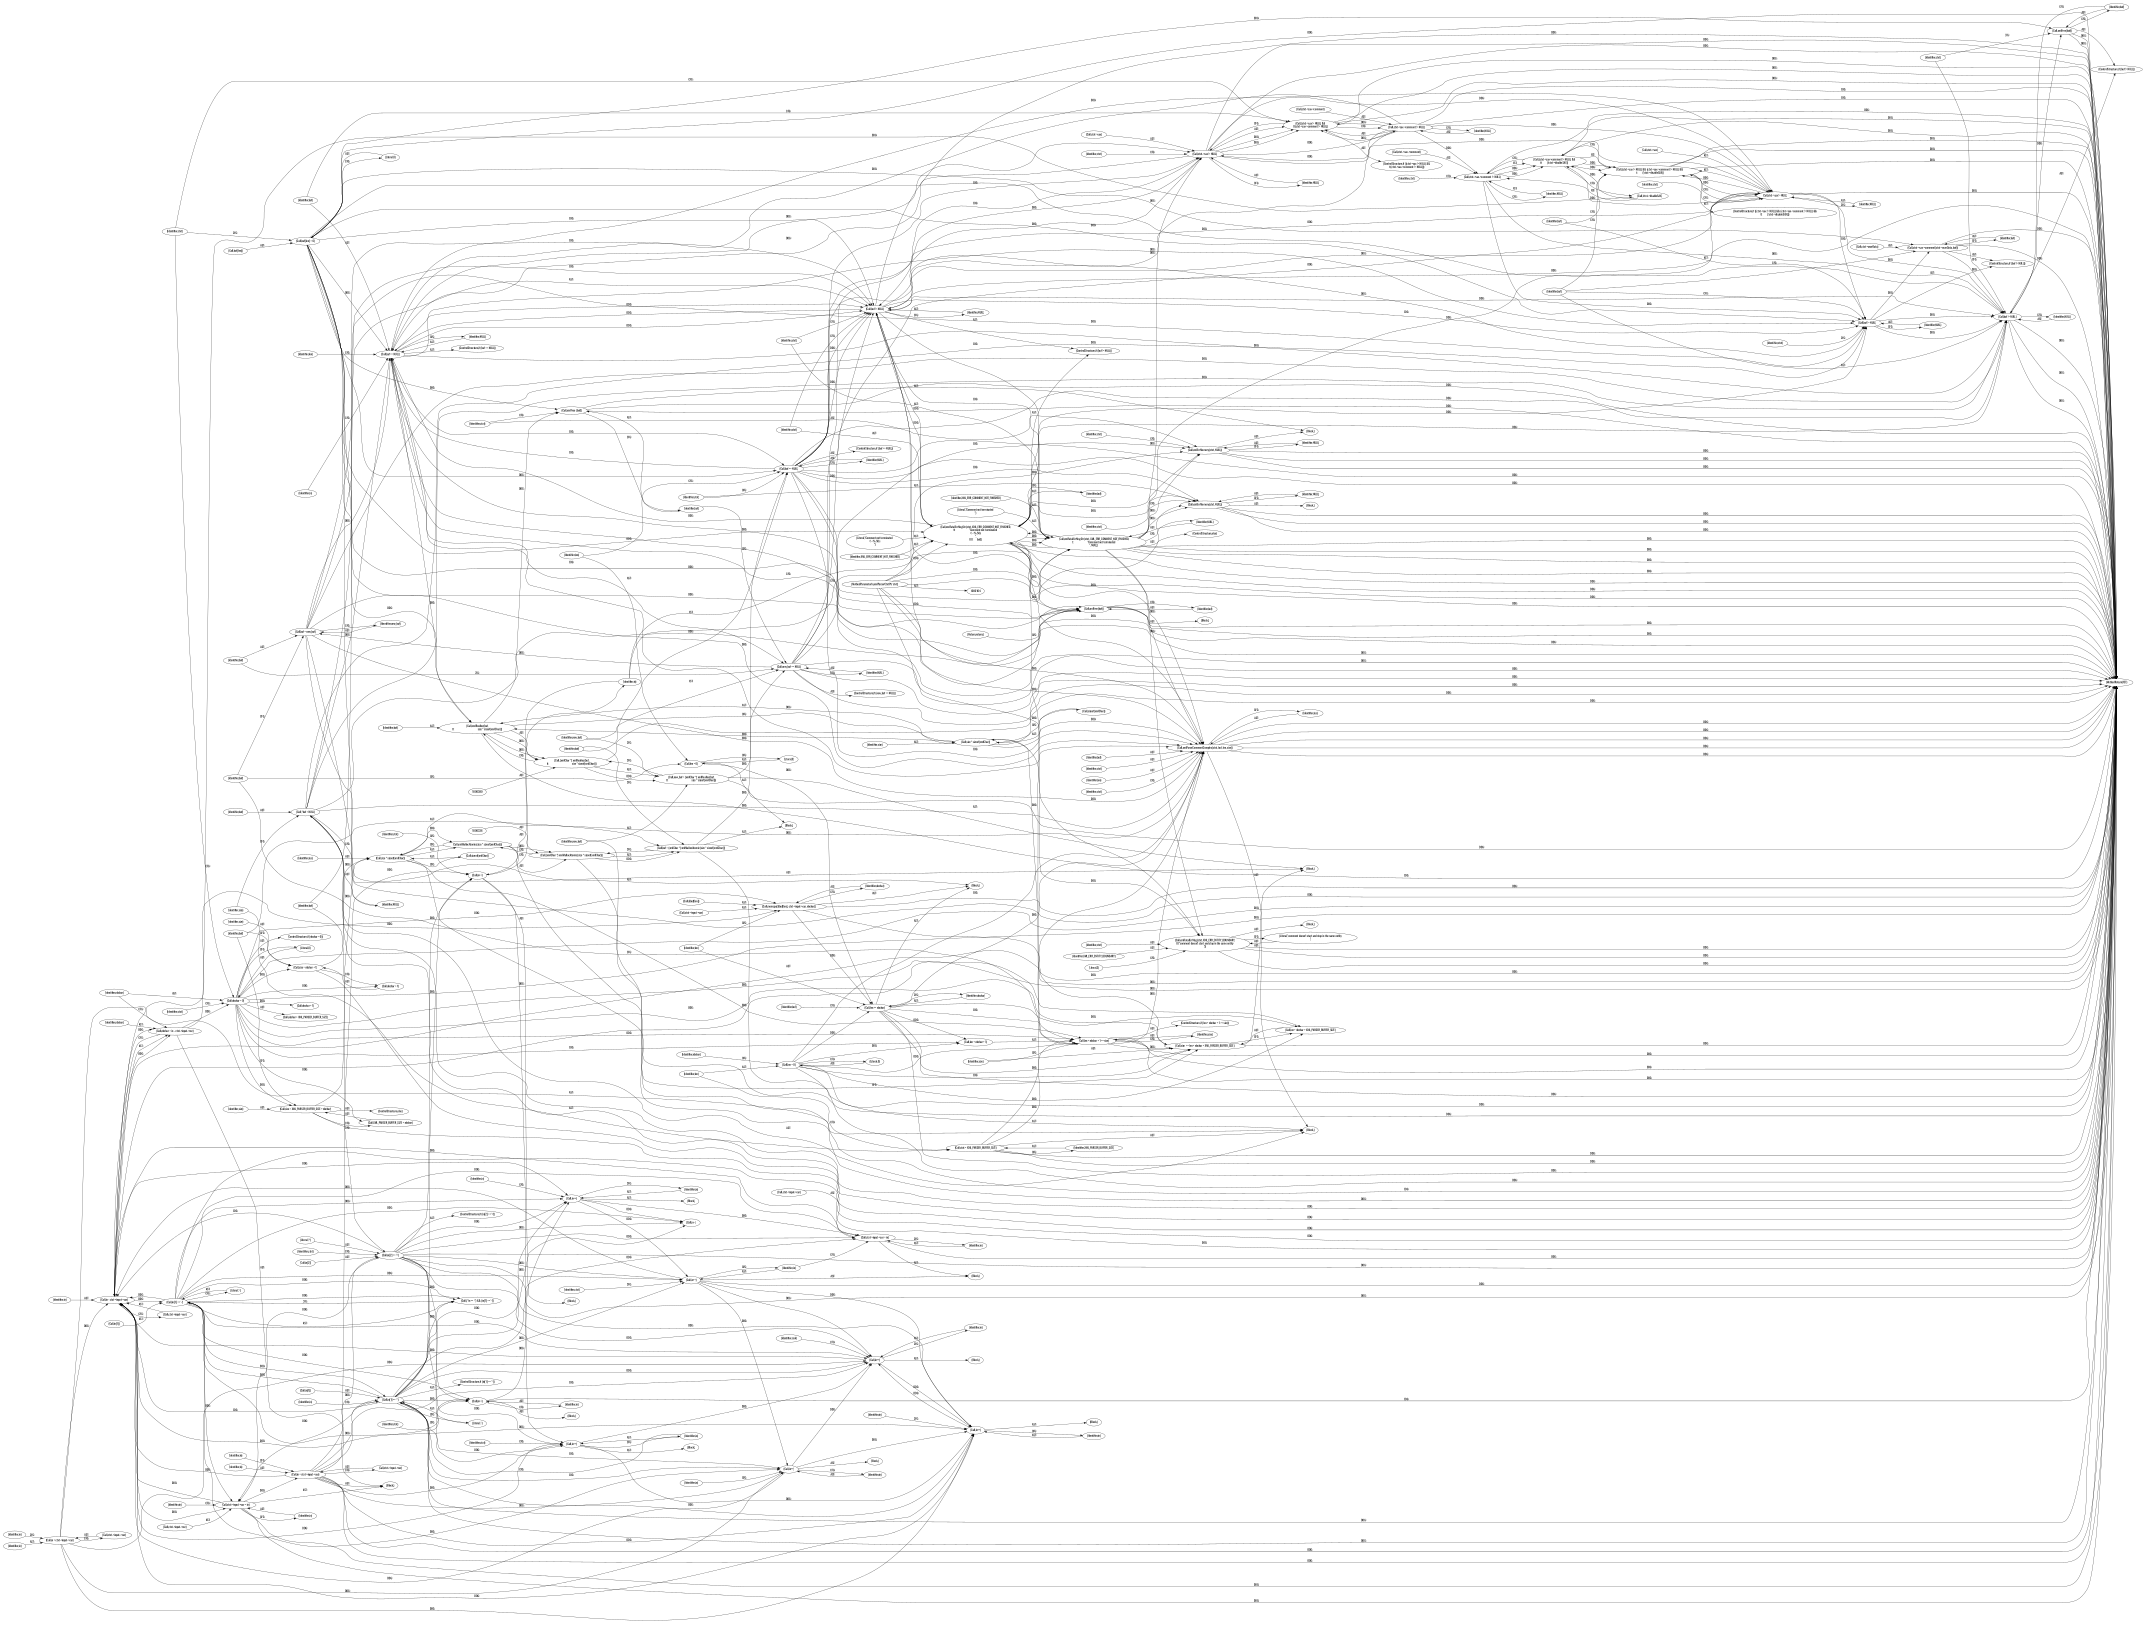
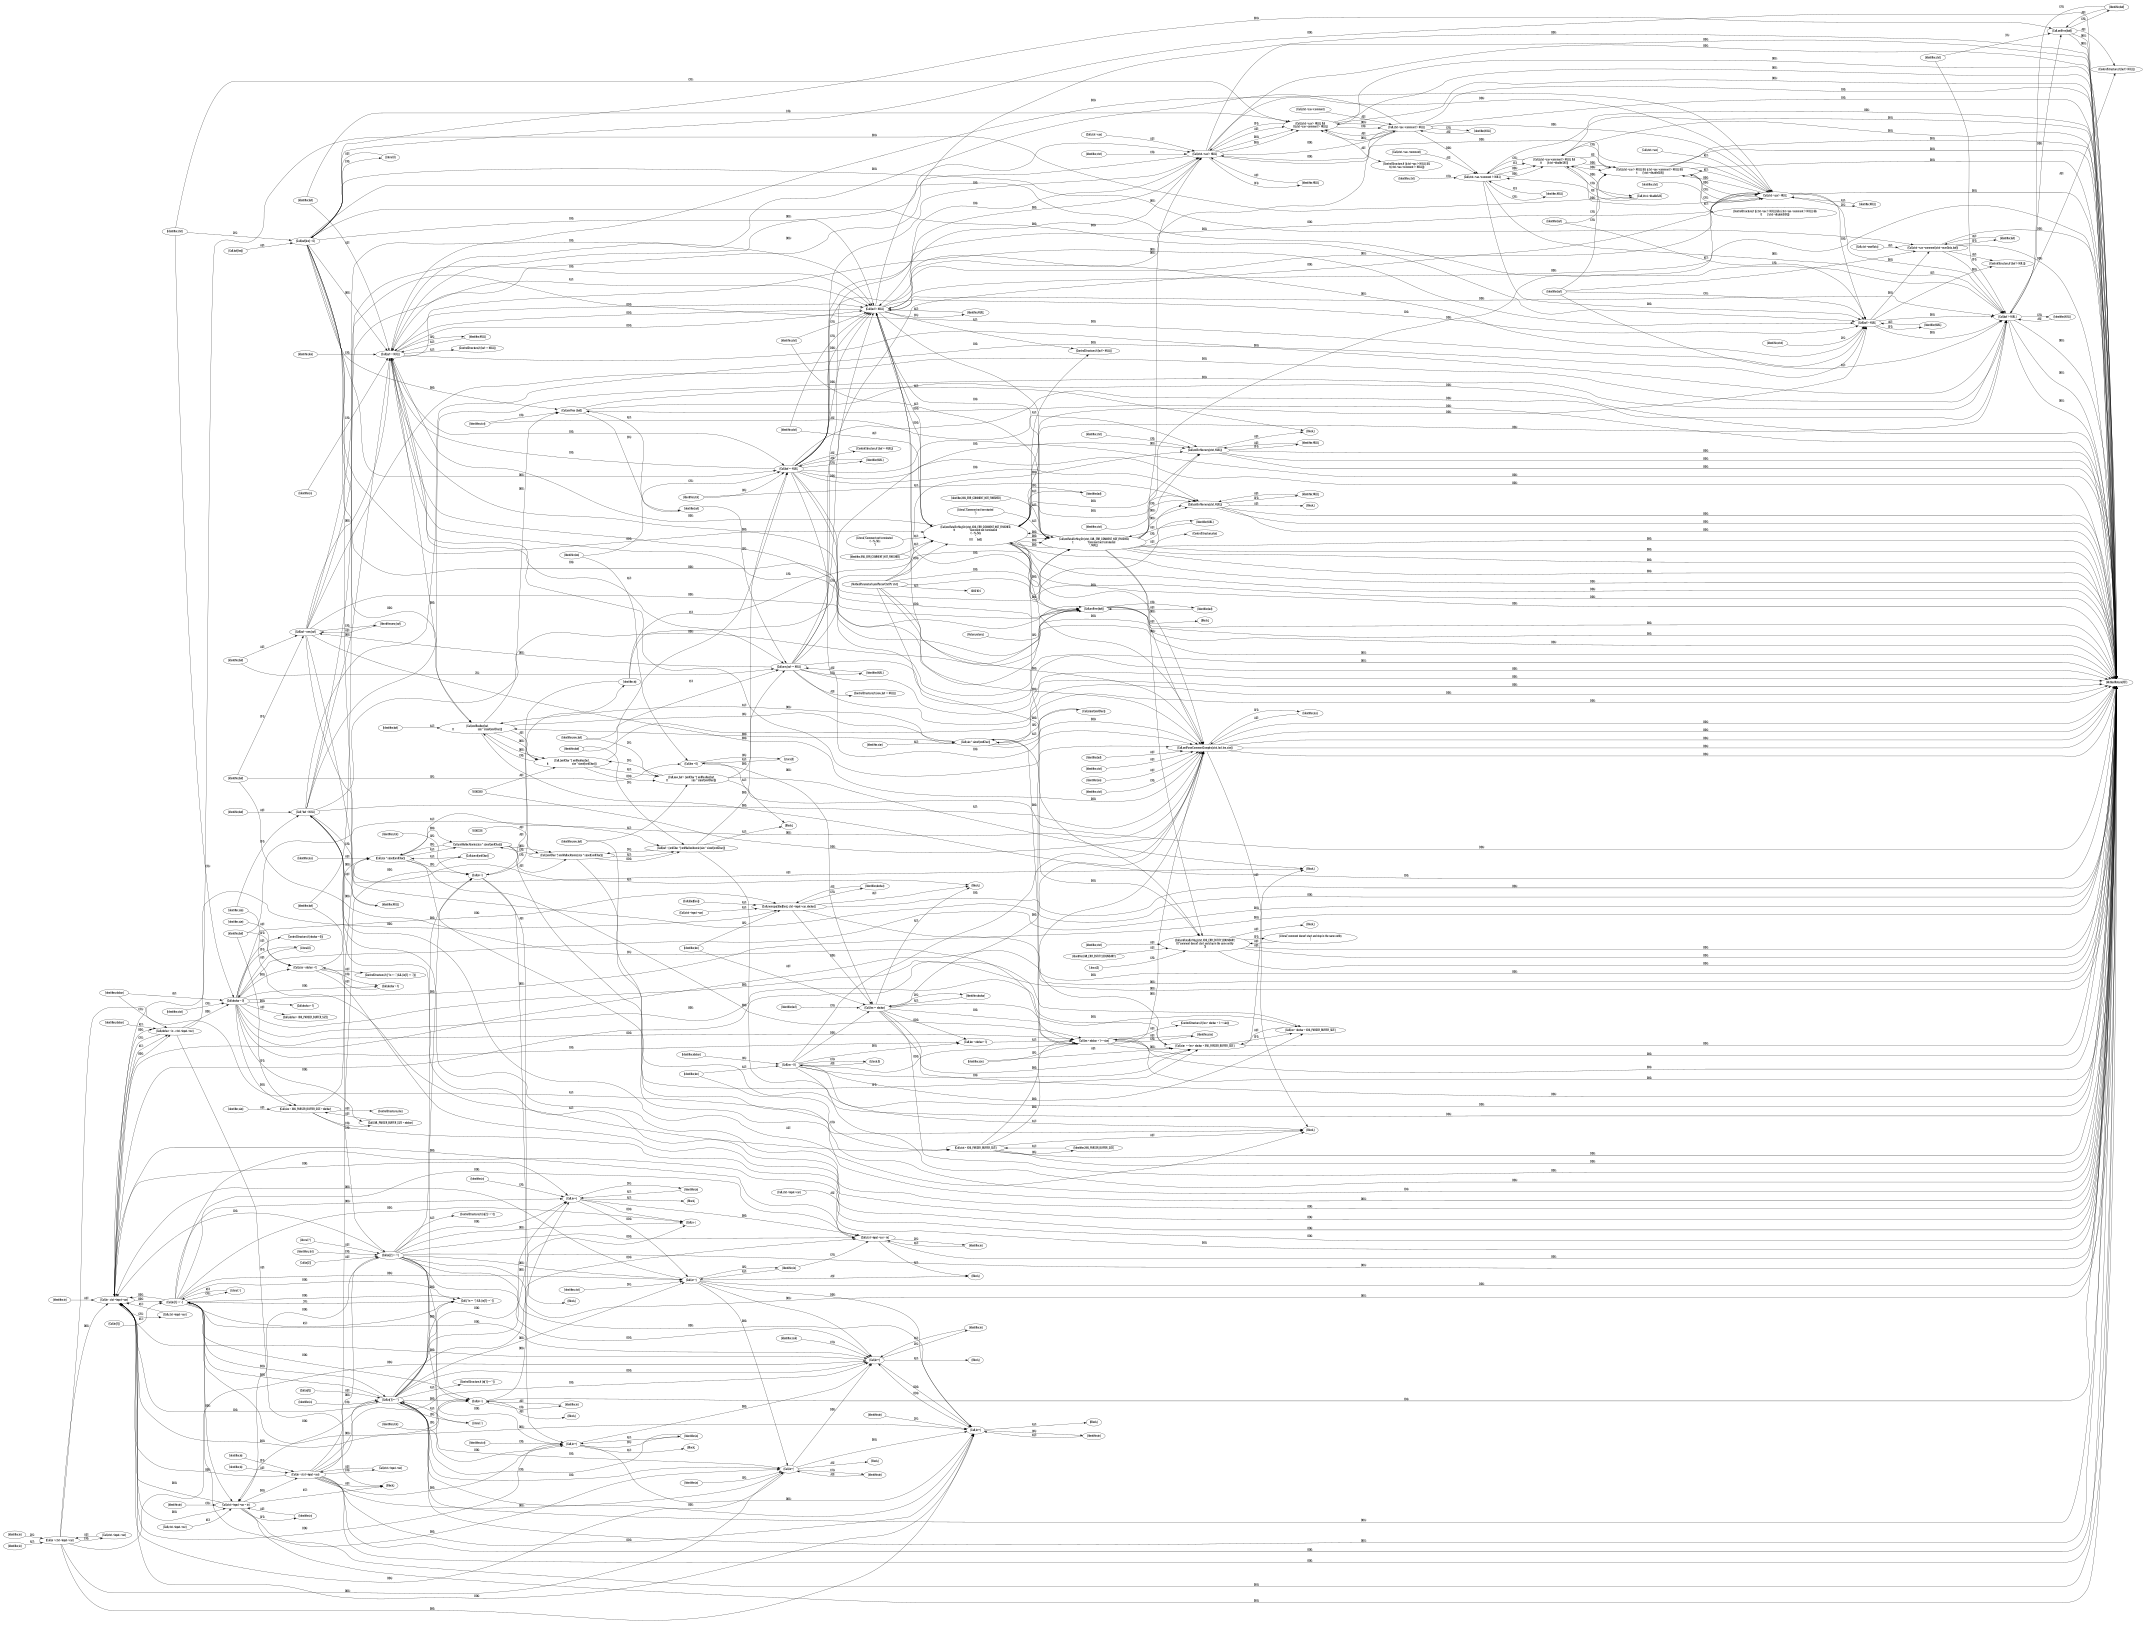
edge "(Call,buf[len] = 0)" -> "(Call,xmlParseCommentComplex(ctxt, buf, len, size))": now "1000380" -> "(Call,xmlParseCommentComplex(ctxt, buf, len, size))"
node "(ControlStructure,if ((*in == '-') && (in[1] == '-')))": added
